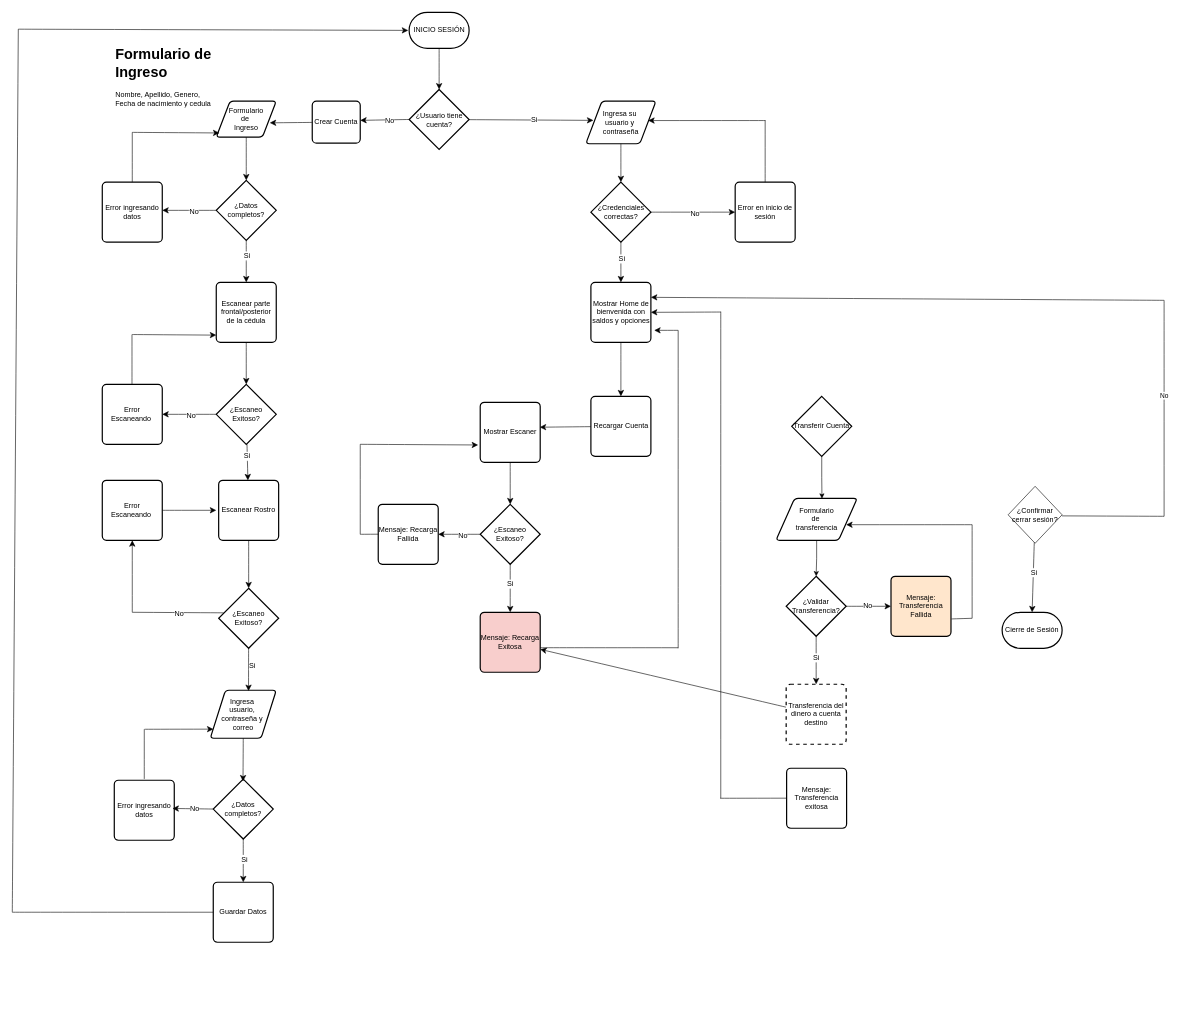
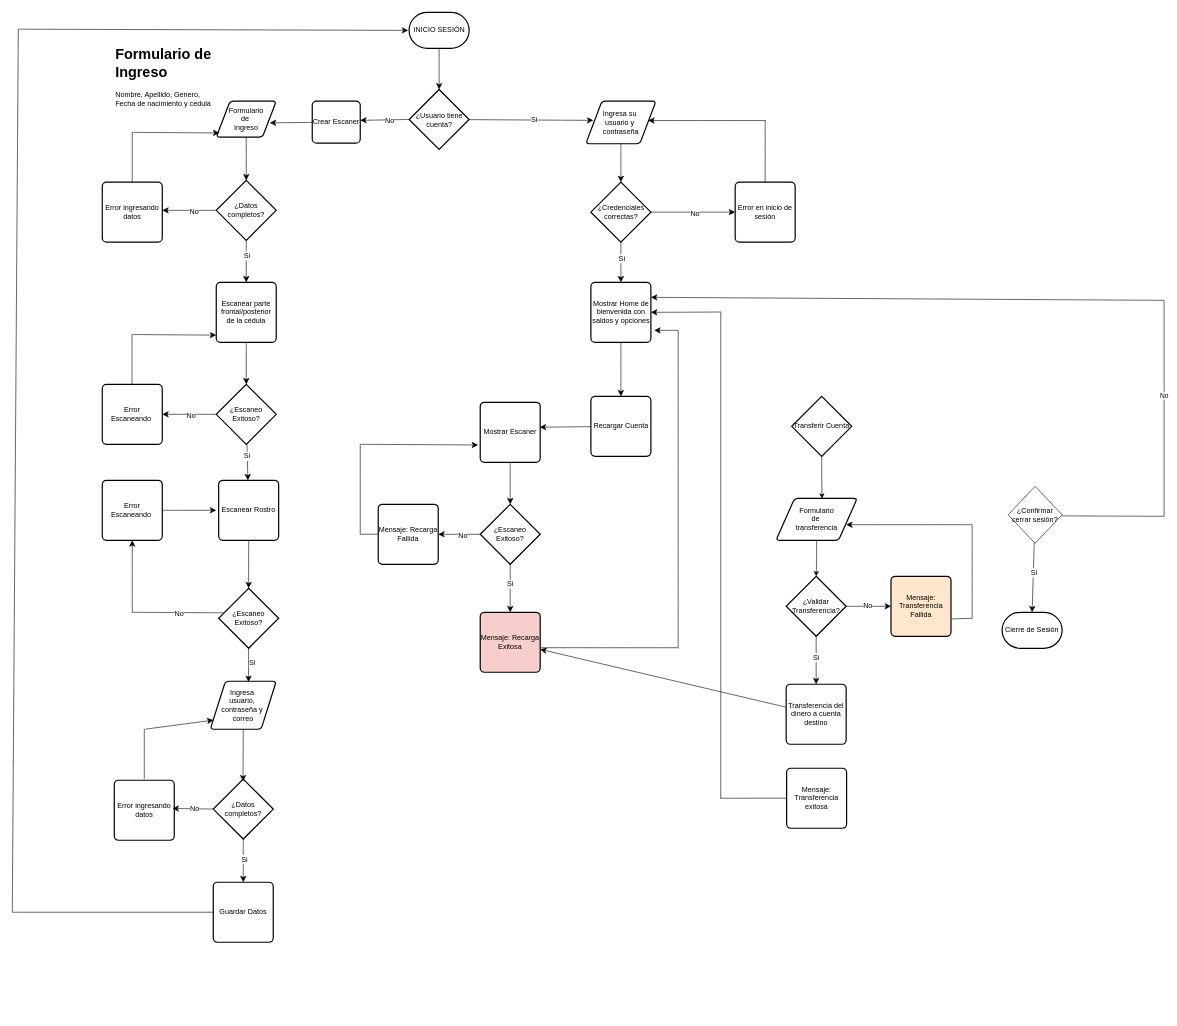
node "Crear Cuenta": label "Crear Cuenta" -> "Crear Escaner"
node "Ingresa usuario, contraseña y correo": moved (243, 714) -> (243, 705)
node "Transferencia del dinero a cuenta destino": style dashed -> solid
